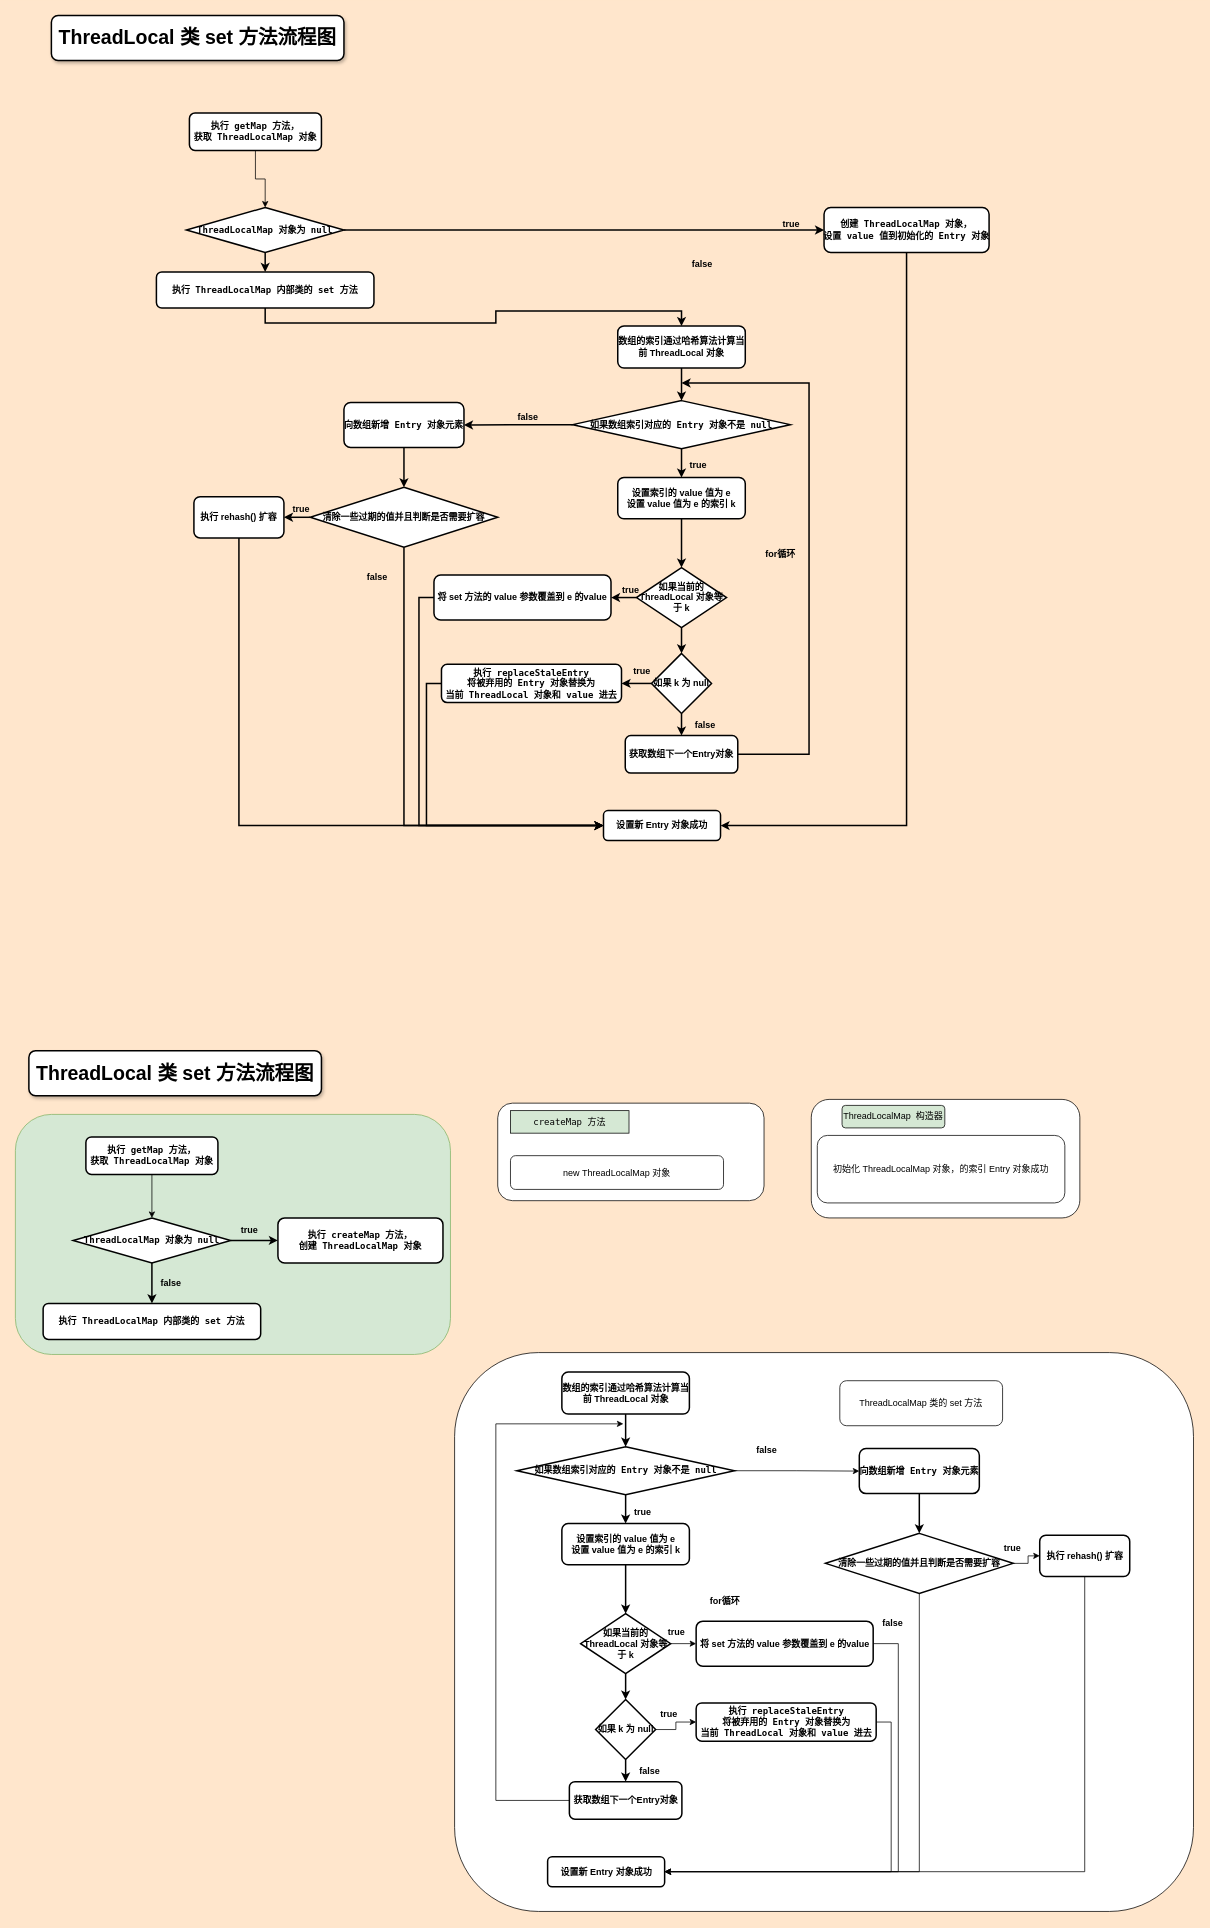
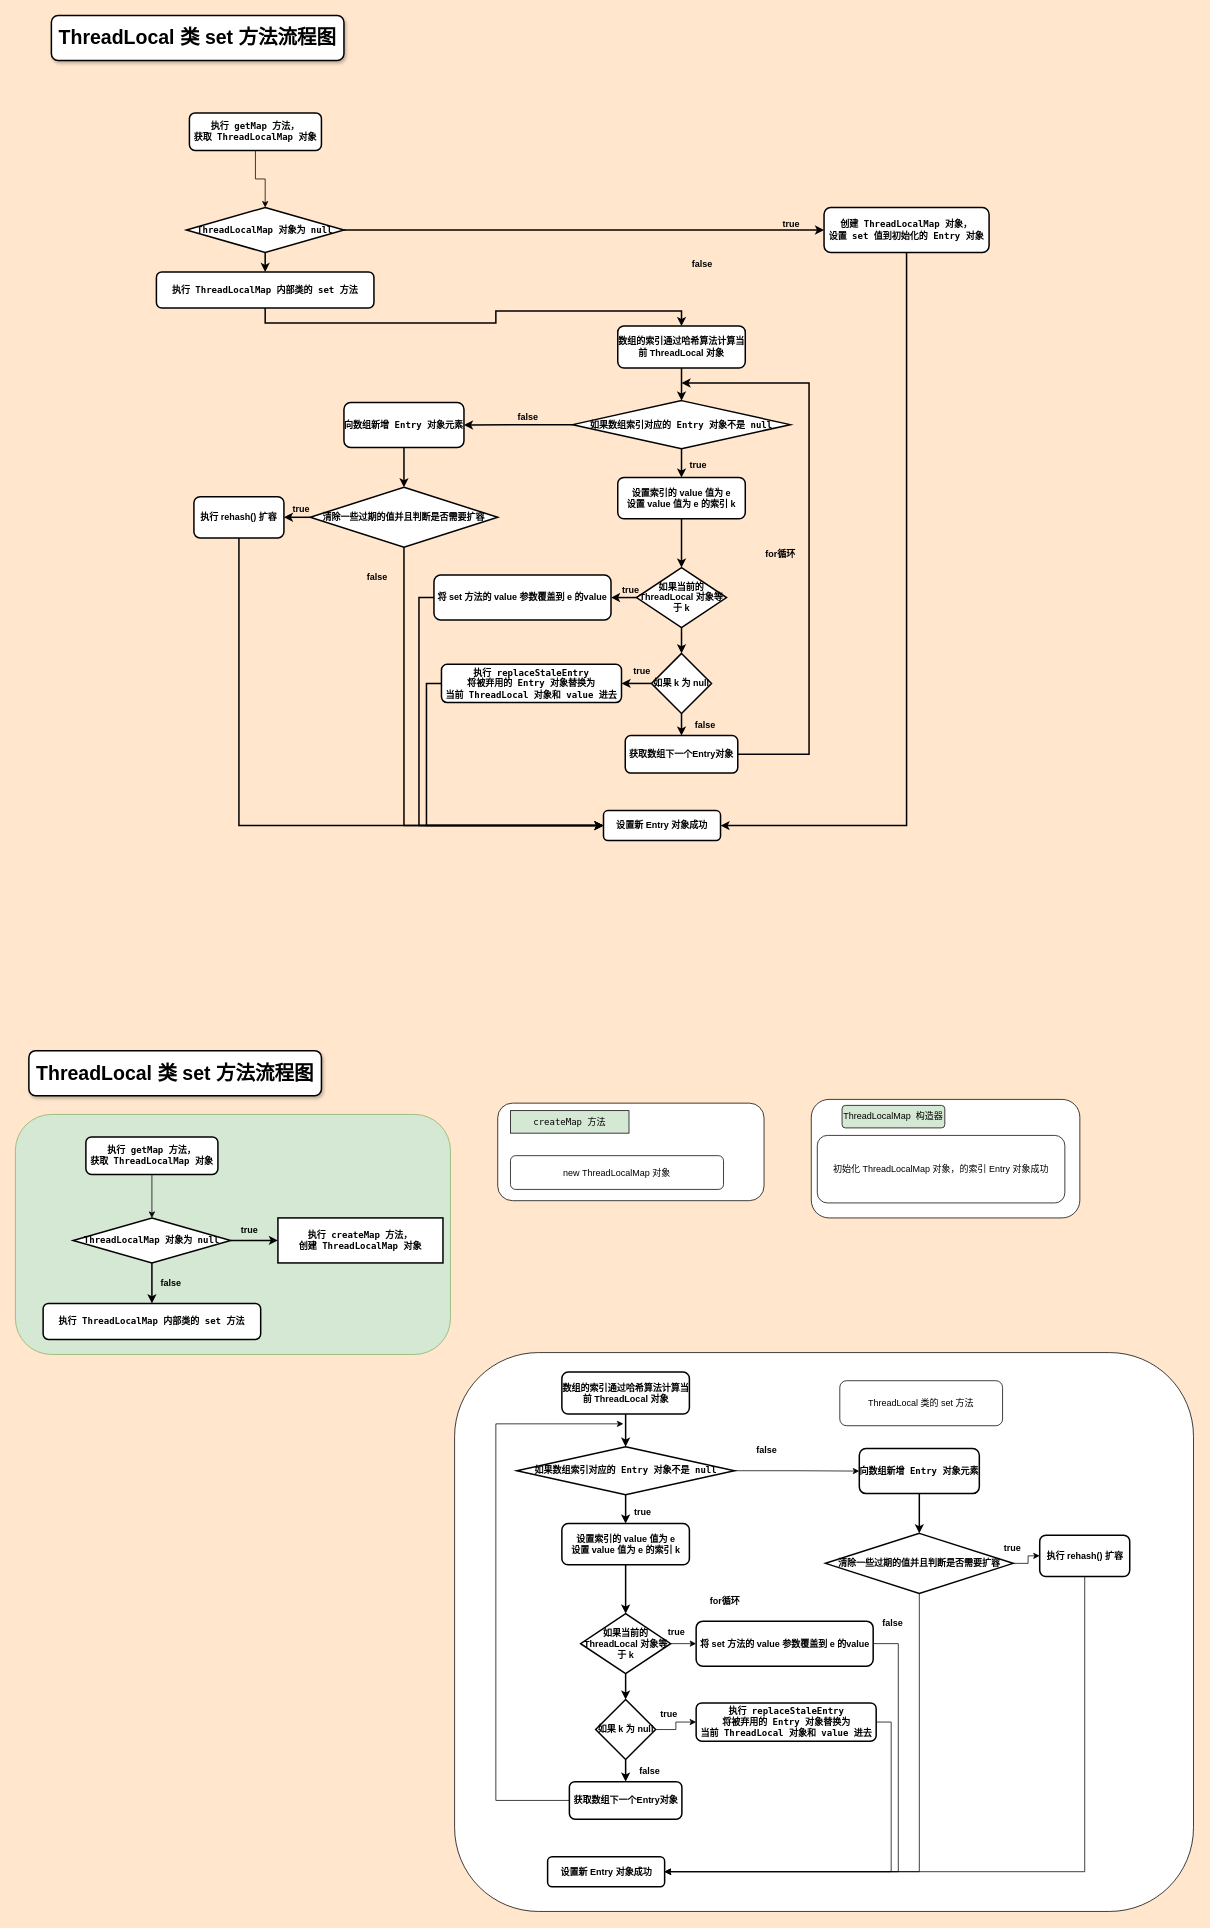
node "创建 ThreadLocalMap 对象， 设置 value 值到初始化的 Entry 对象": label "创建 ThreadLocalMap 对象， 设置 value 值到初始化的 Entry 对象" -> "创建 ThreadLocalMap 对象， 设置 set 值到初始化的 Entry 对象"
node "执行 createMap 方法， 创建 ThreadLocalMap 对象": shape rounded rectangle -> rectangle
node "ThreadLocalMap 类的 set 方法": label "ThreadLocalMap 类的 set 方法" -> "ThreadLocal 类的 set 方法"
